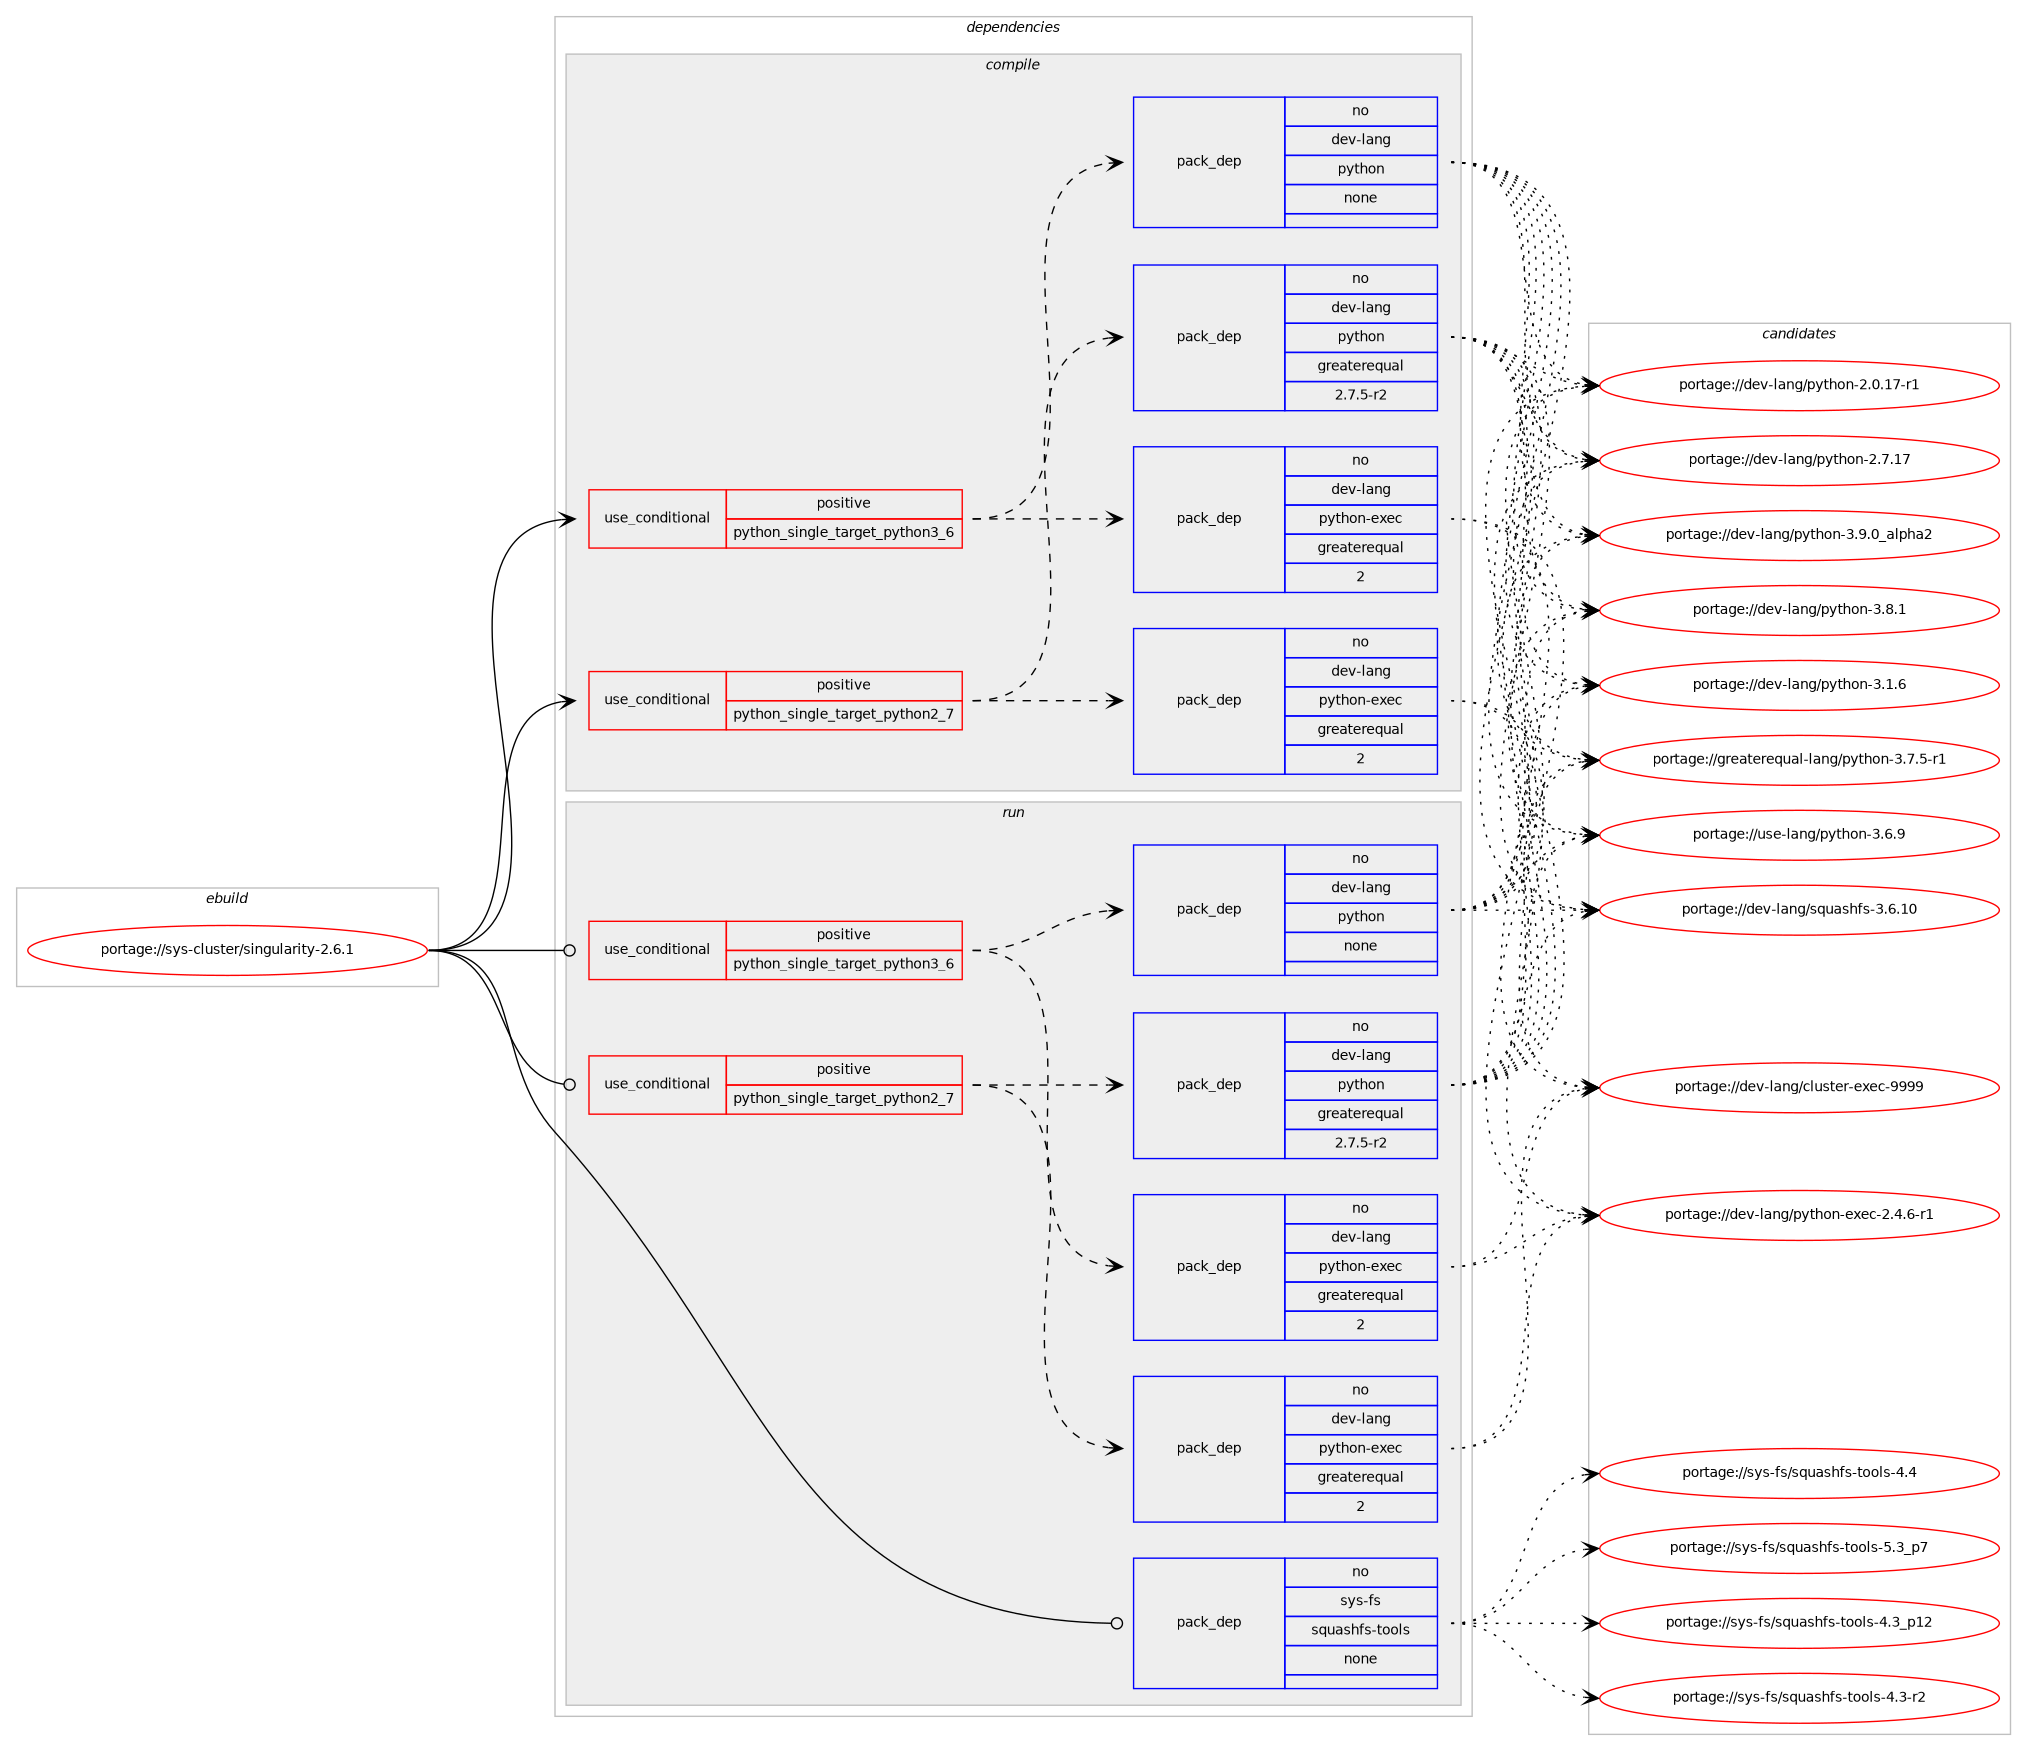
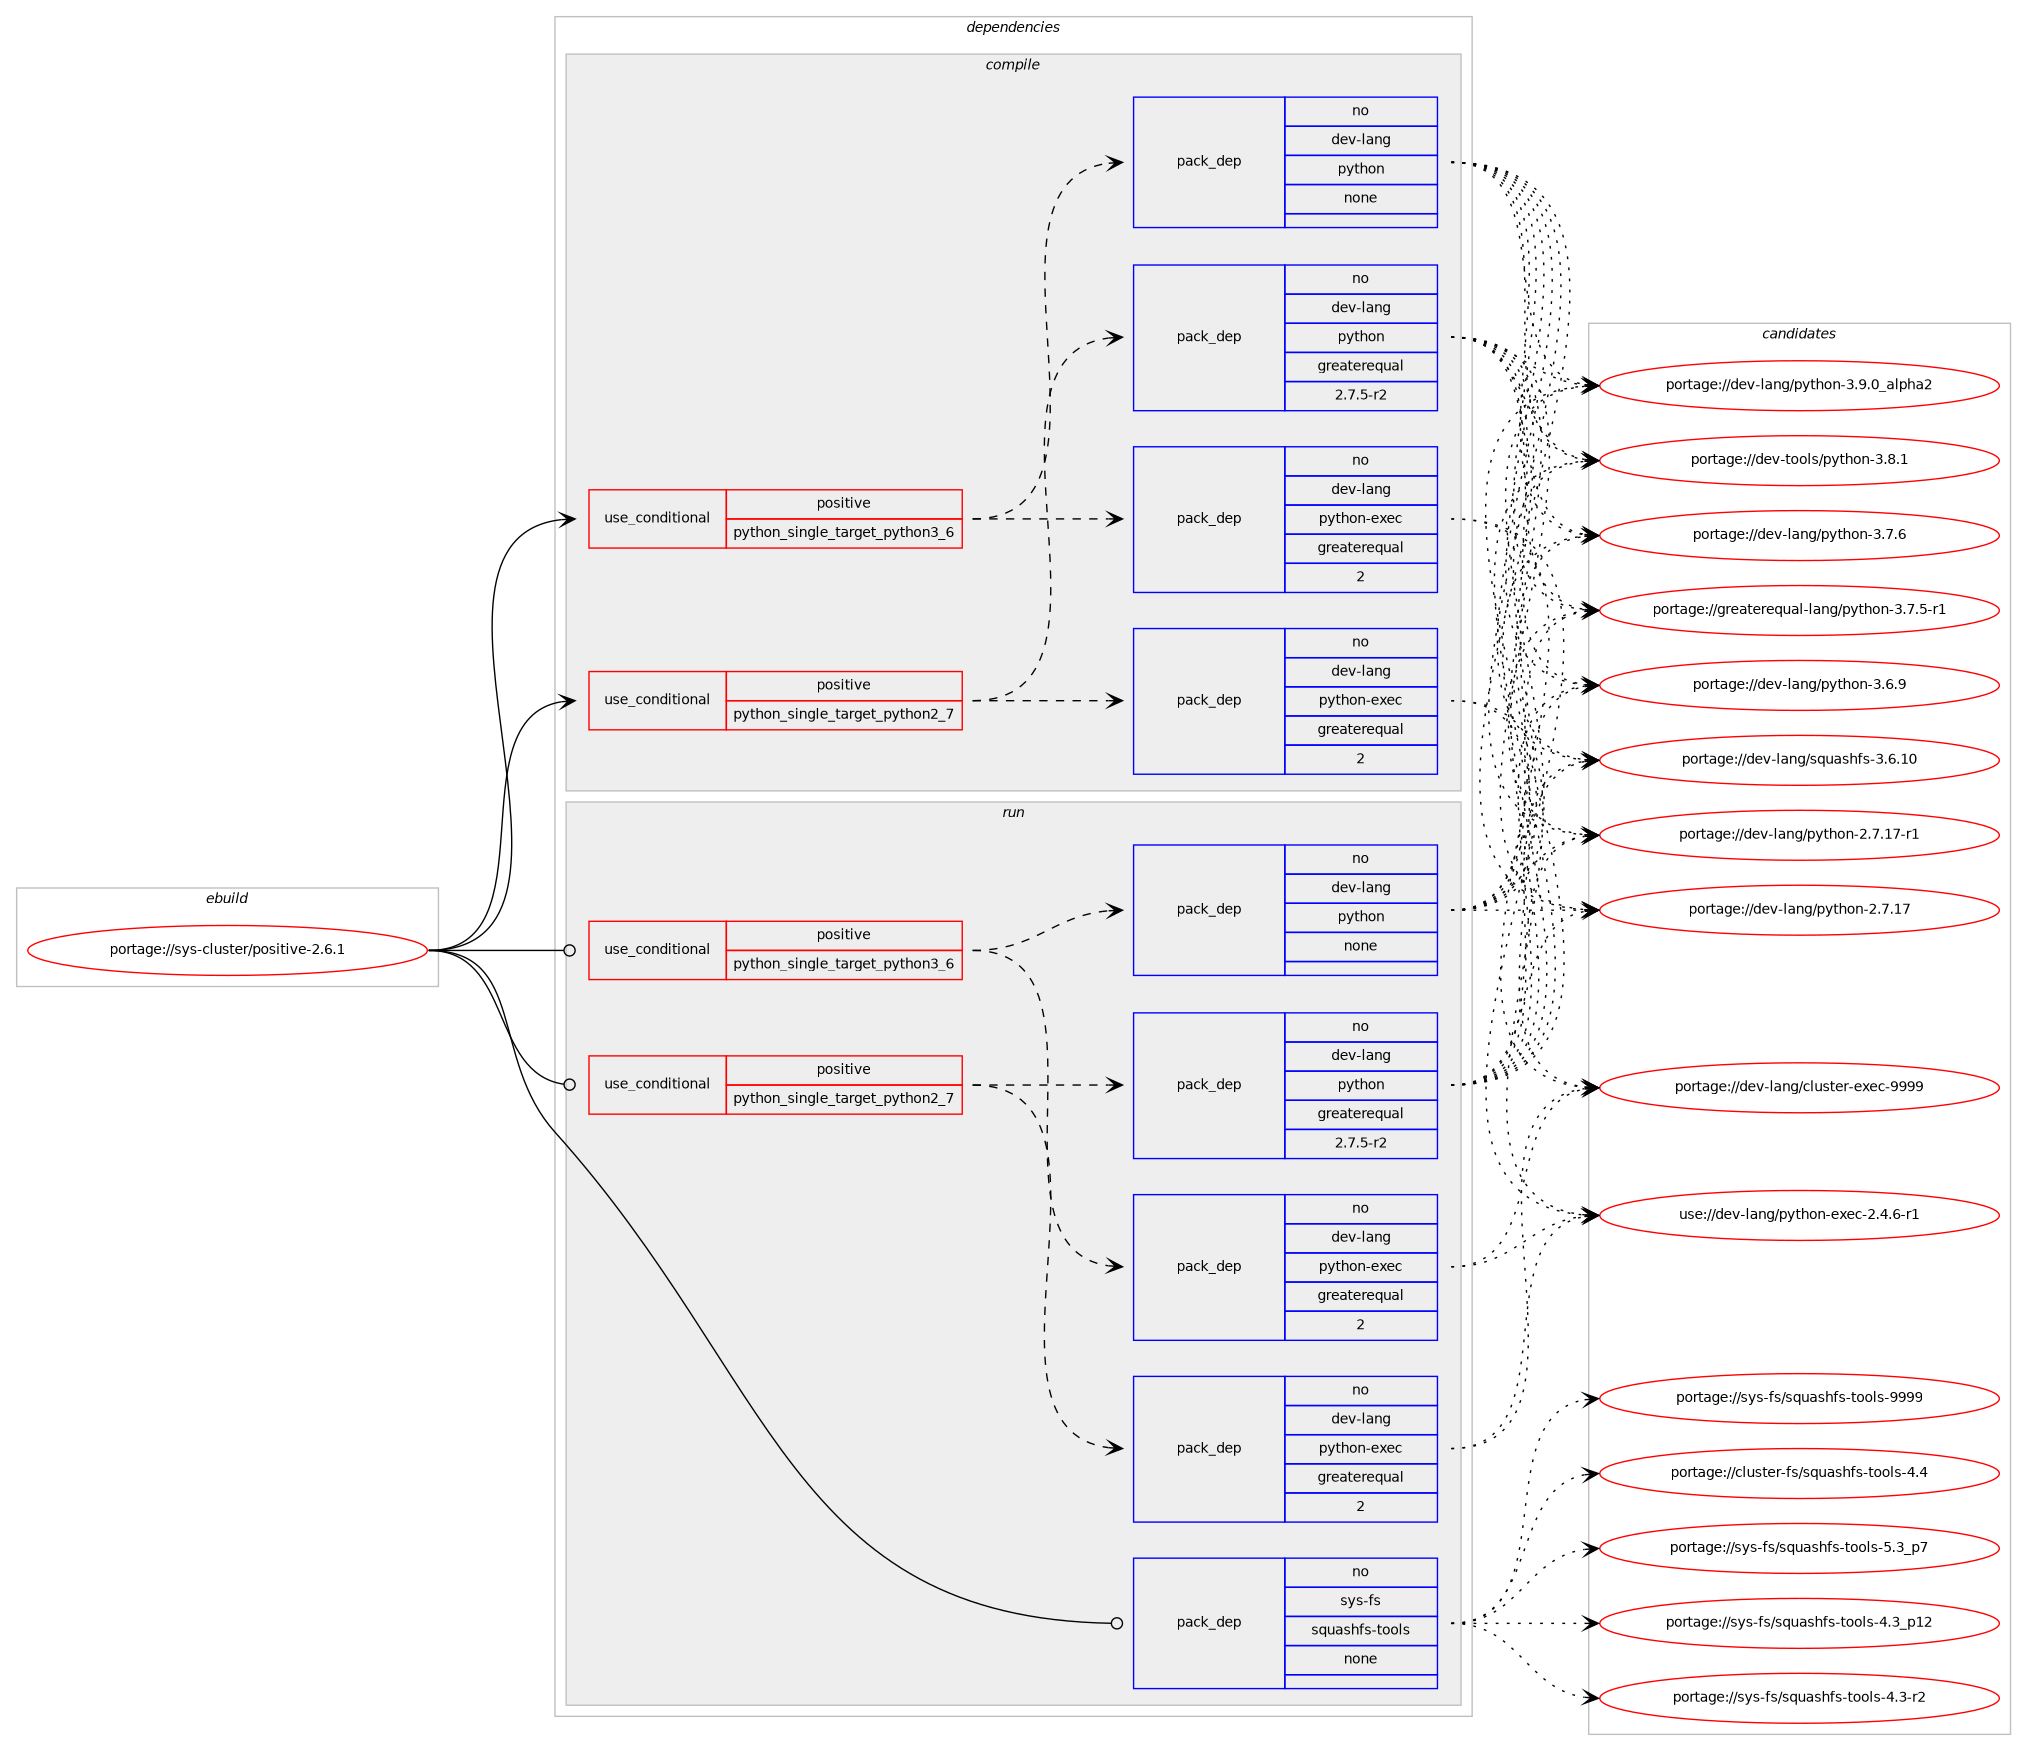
node "portage://dev-lang/python-2.0.17-r1": label "portage://dev-lang/python-2.0.17-r1" -> "portage://dev-lang/python-2.7.17-r1"
node "portage://dev-lang/python-3.8.1": label "portage://dev-lang/python-3.8.1" -> "portage://dev-tools/python-3.8.1"
node "portage://dev-lang/python-3.1.6": label "portage://dev-lang/python-3.1.6" -> "portage://dev-lang/python-3.7.6"
node "portage://use-lang/python-3.6.9": label "portage://use-lang/python-3.6.9" -> "portage://dev-lang/python-3.6.9"
node "portage://sys-cluster/singularity-2.6.1": label "portage://sys-cluster/singularity-2.6.1" -> "portage://sys-cluster/positive-2.6.1"
node "portage://dev-lang/python-exec-2.4.6-r1": label "portage://dev-lang/python-exec-2.4.6-r1" -> "use://dev-lang/python-exec-2.4.6-r1"
node "portage://sys-fs/squashfs-tools-9999": added
node "portage://sys-fs/squashfs-tools-4.4": label "portage://sys-fs/squashfs-tools-4.4" -> "portage://cluster-fs/squashfs-tools-4.4"
